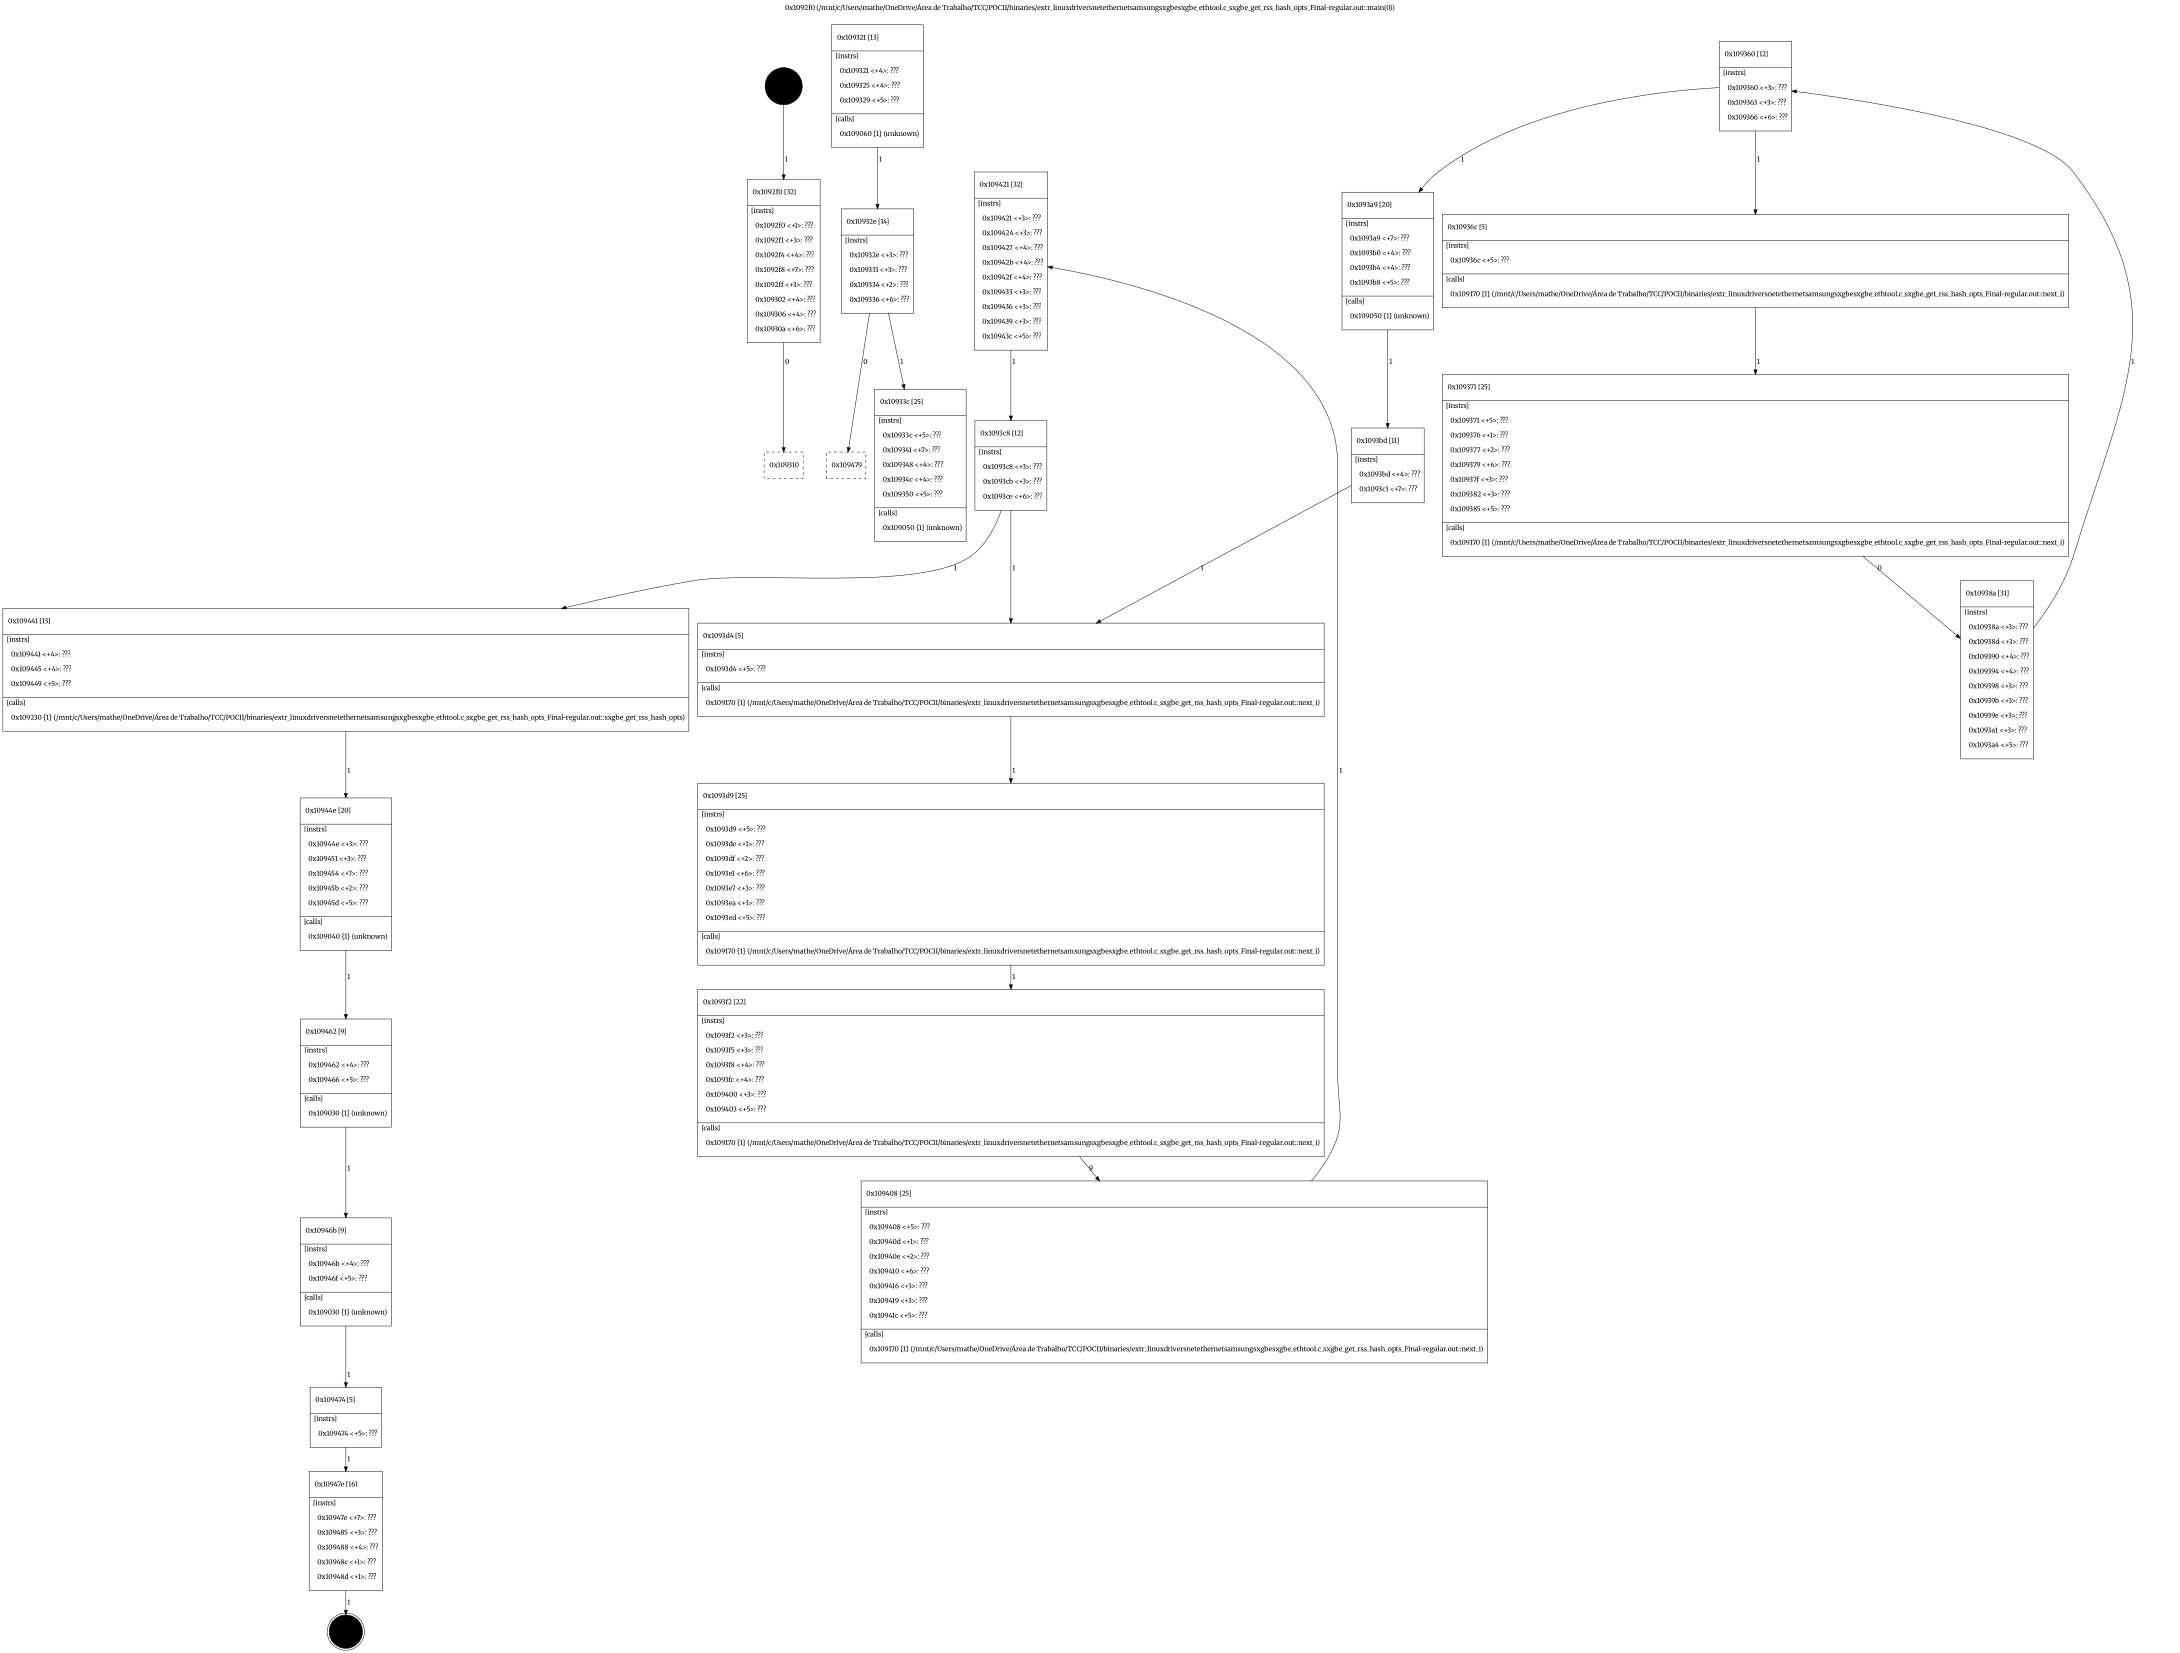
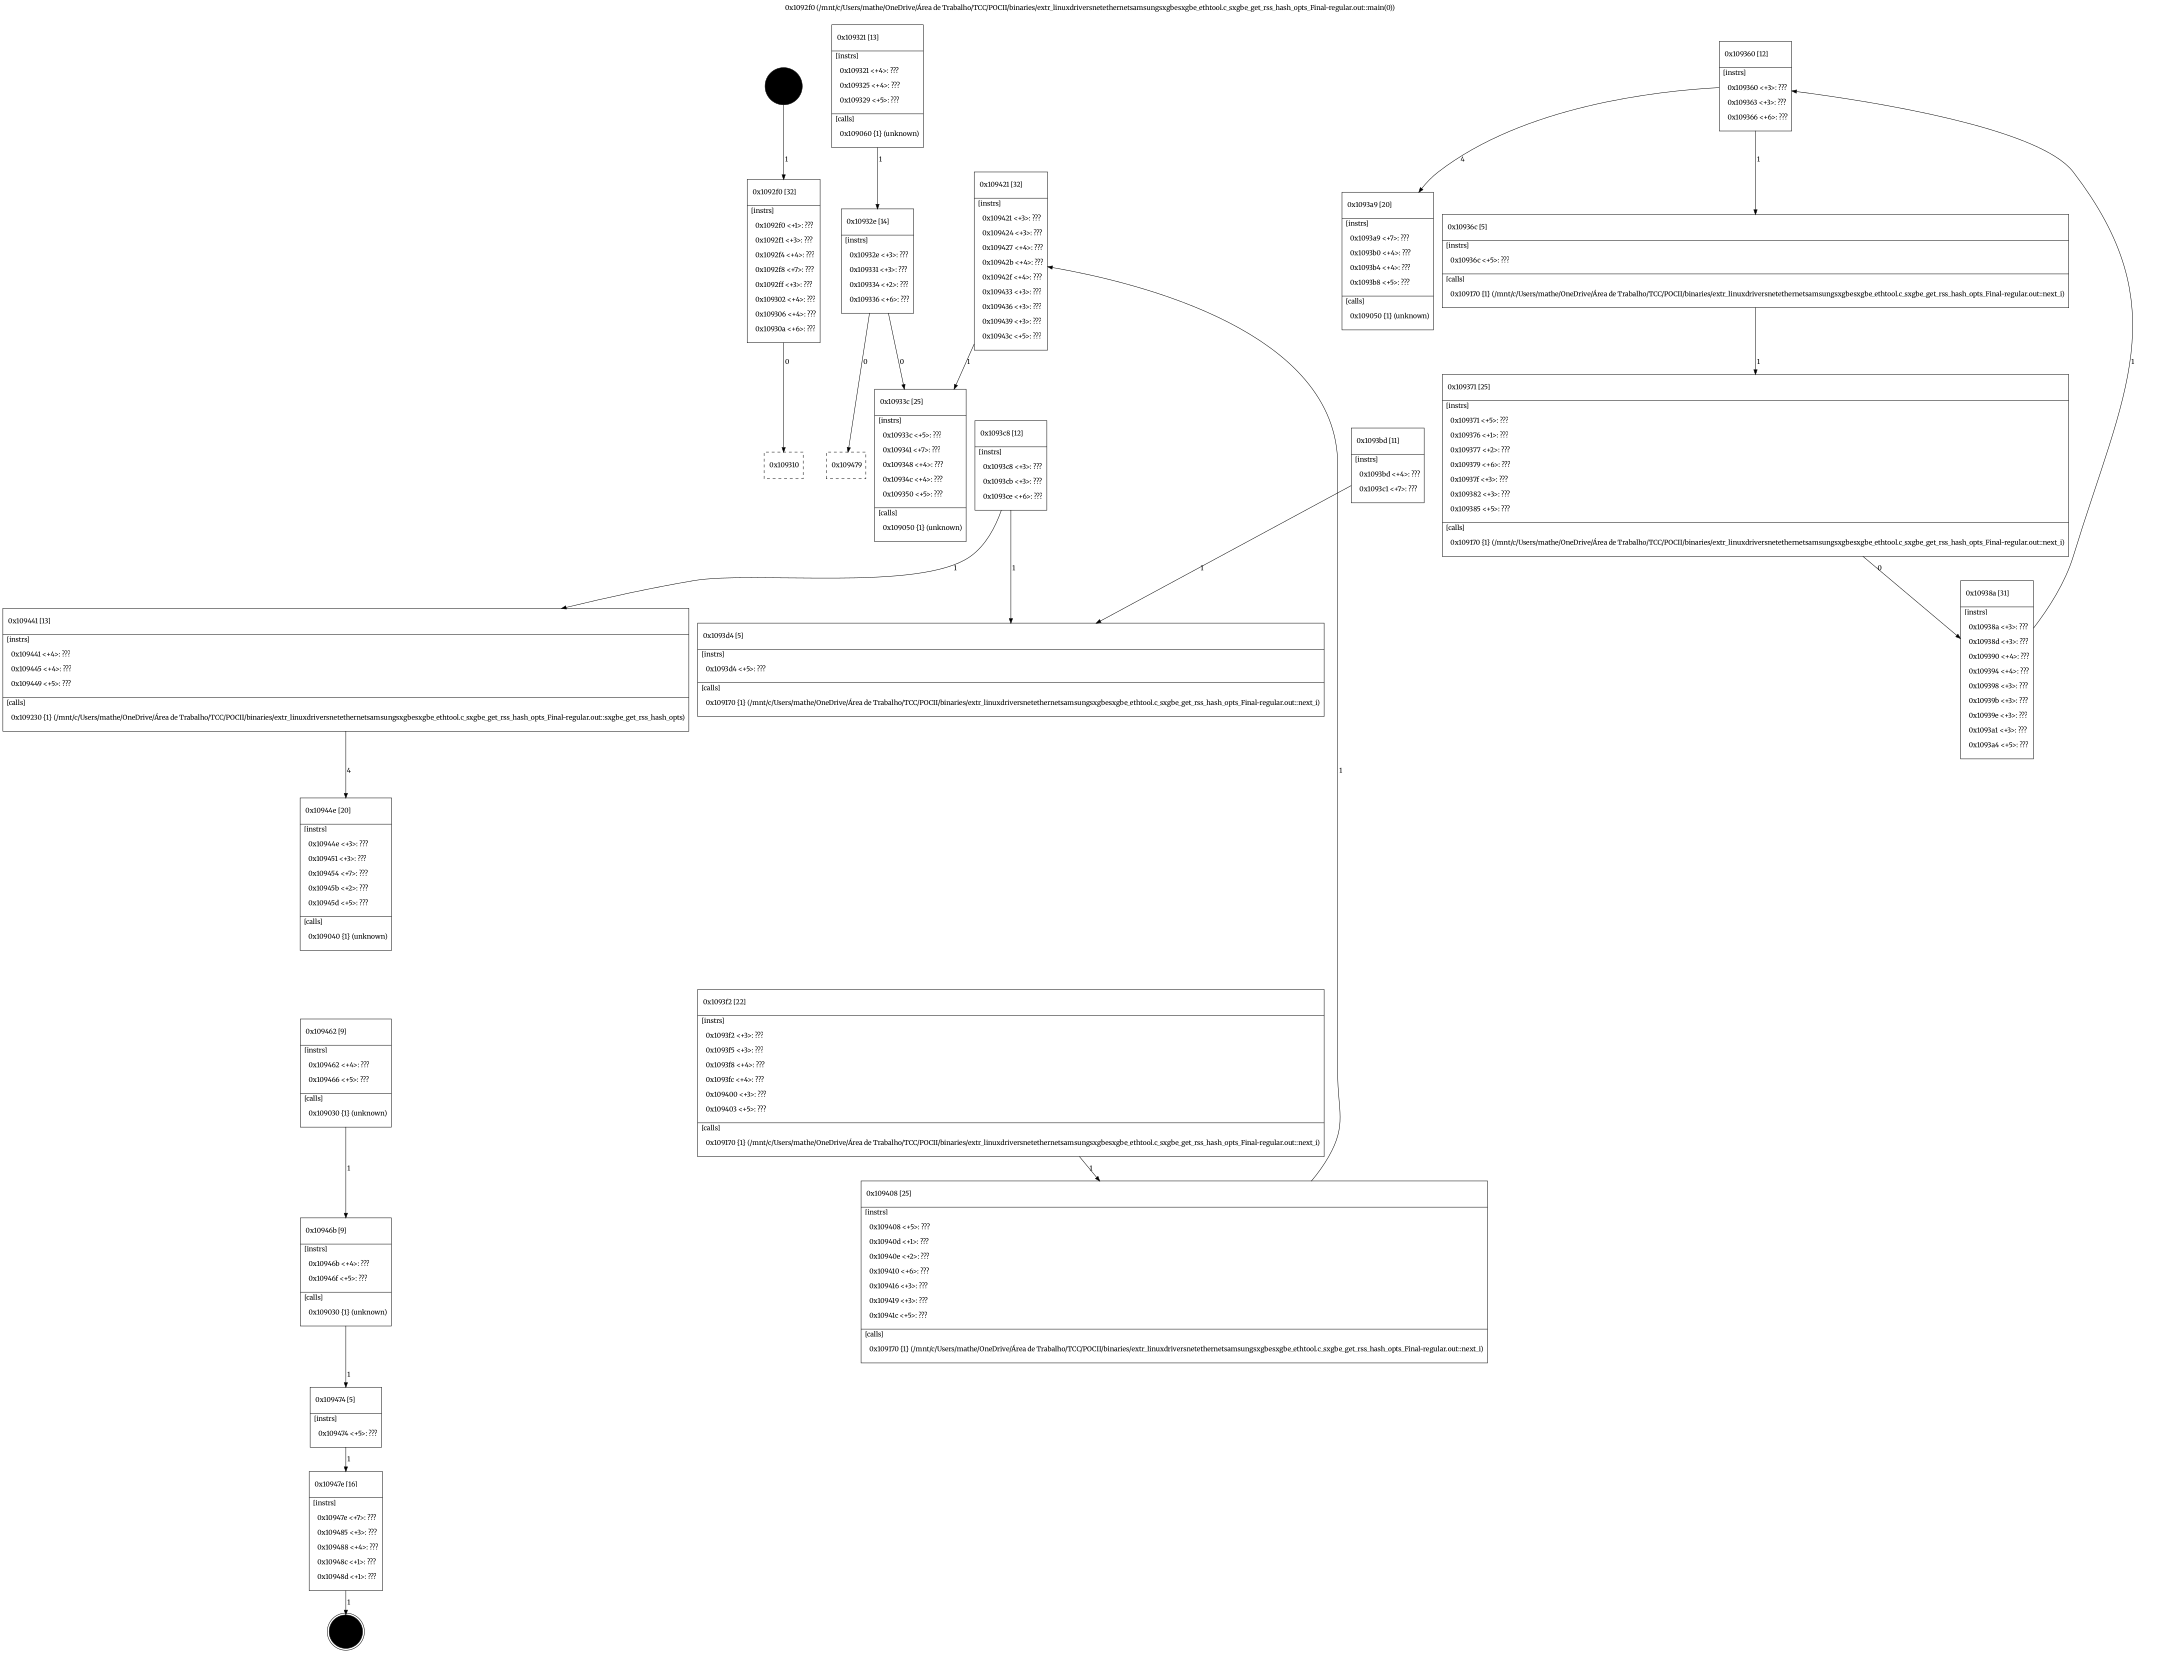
edge "0x109360 [12]" -> "0x1093a9 [20]": label " 1" -> " 4"
edge "0x10932e [14]" -> "0x10933c [25]": label " 1" -> " 0"
edge "0x1093a9 [20]" -> "0x1093bd [11]": removed, label "1"
edge "0x109421 [32]" -> "0x1093c8 [12]": now "0x109421 [32]" -> "0x10933c [25]"
edge "0x109441 [13]" -> "0x10944e [20]": label " 1" -> " 4"
node "0x1093d9 [25]": removed
edge "0x10944e [20]" -> "0x109462 [9]": removed, label "1"
edge "0x1093f2 [22]" -> "0x109408 [25]": label " 9" -> " 1"
